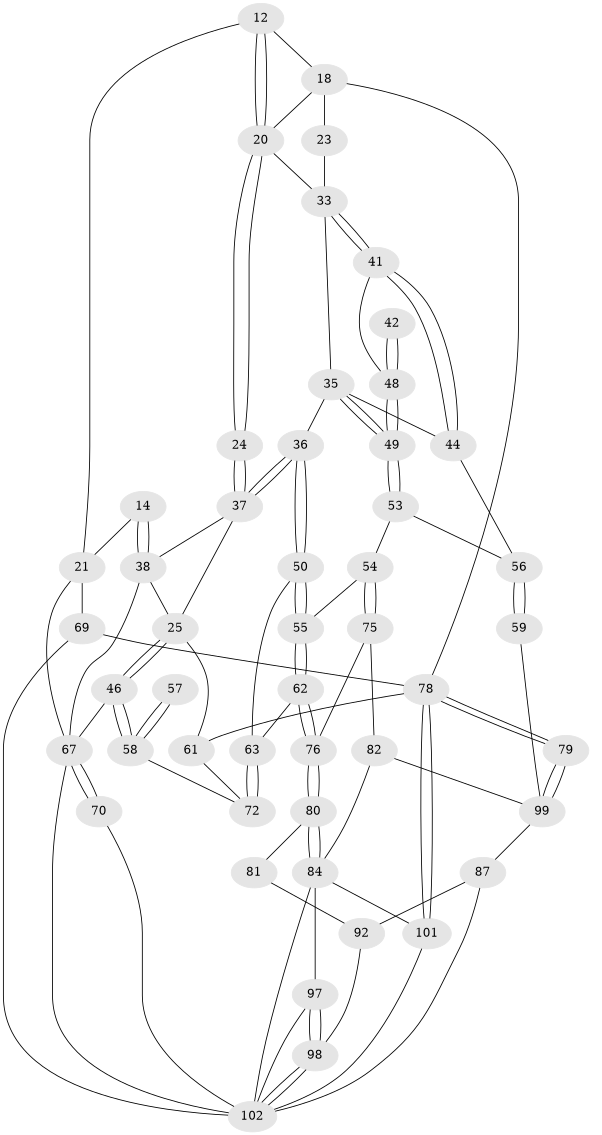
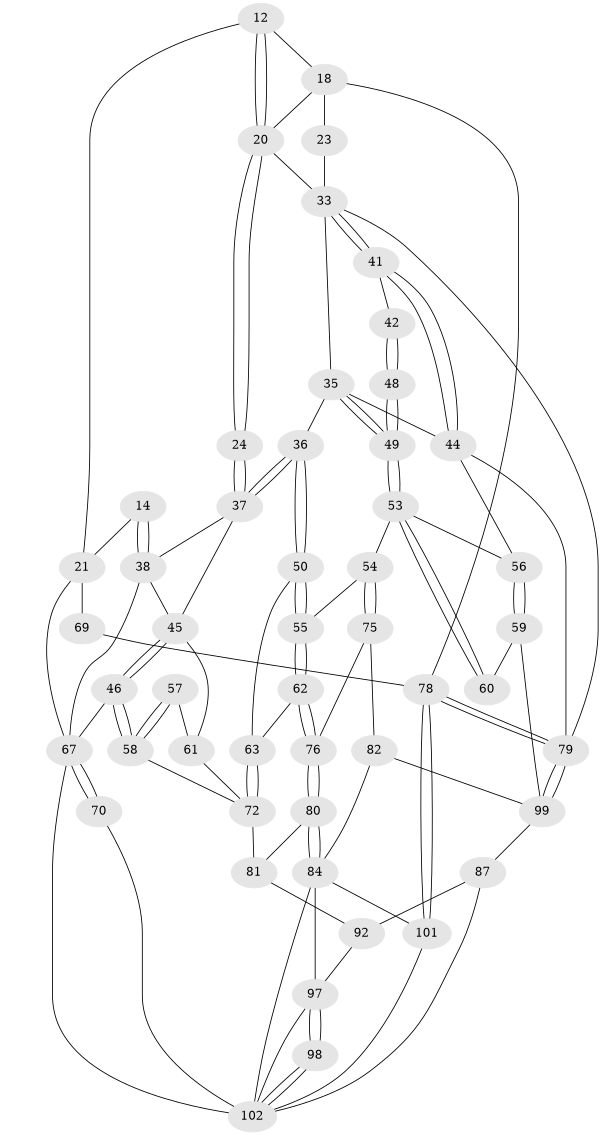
edge "41" -- "48": now "41" -- "42"
edge "33" -- "79": added
edge "44" -- "79": added
node "25": label "25" -> "45"
node "60": added
edge "78" -- "61": now "57" -- "61"
edge "72" -- "81": added
edge "69" -- "102": removed
edge "92" -- "98": now "92" -- "97"
